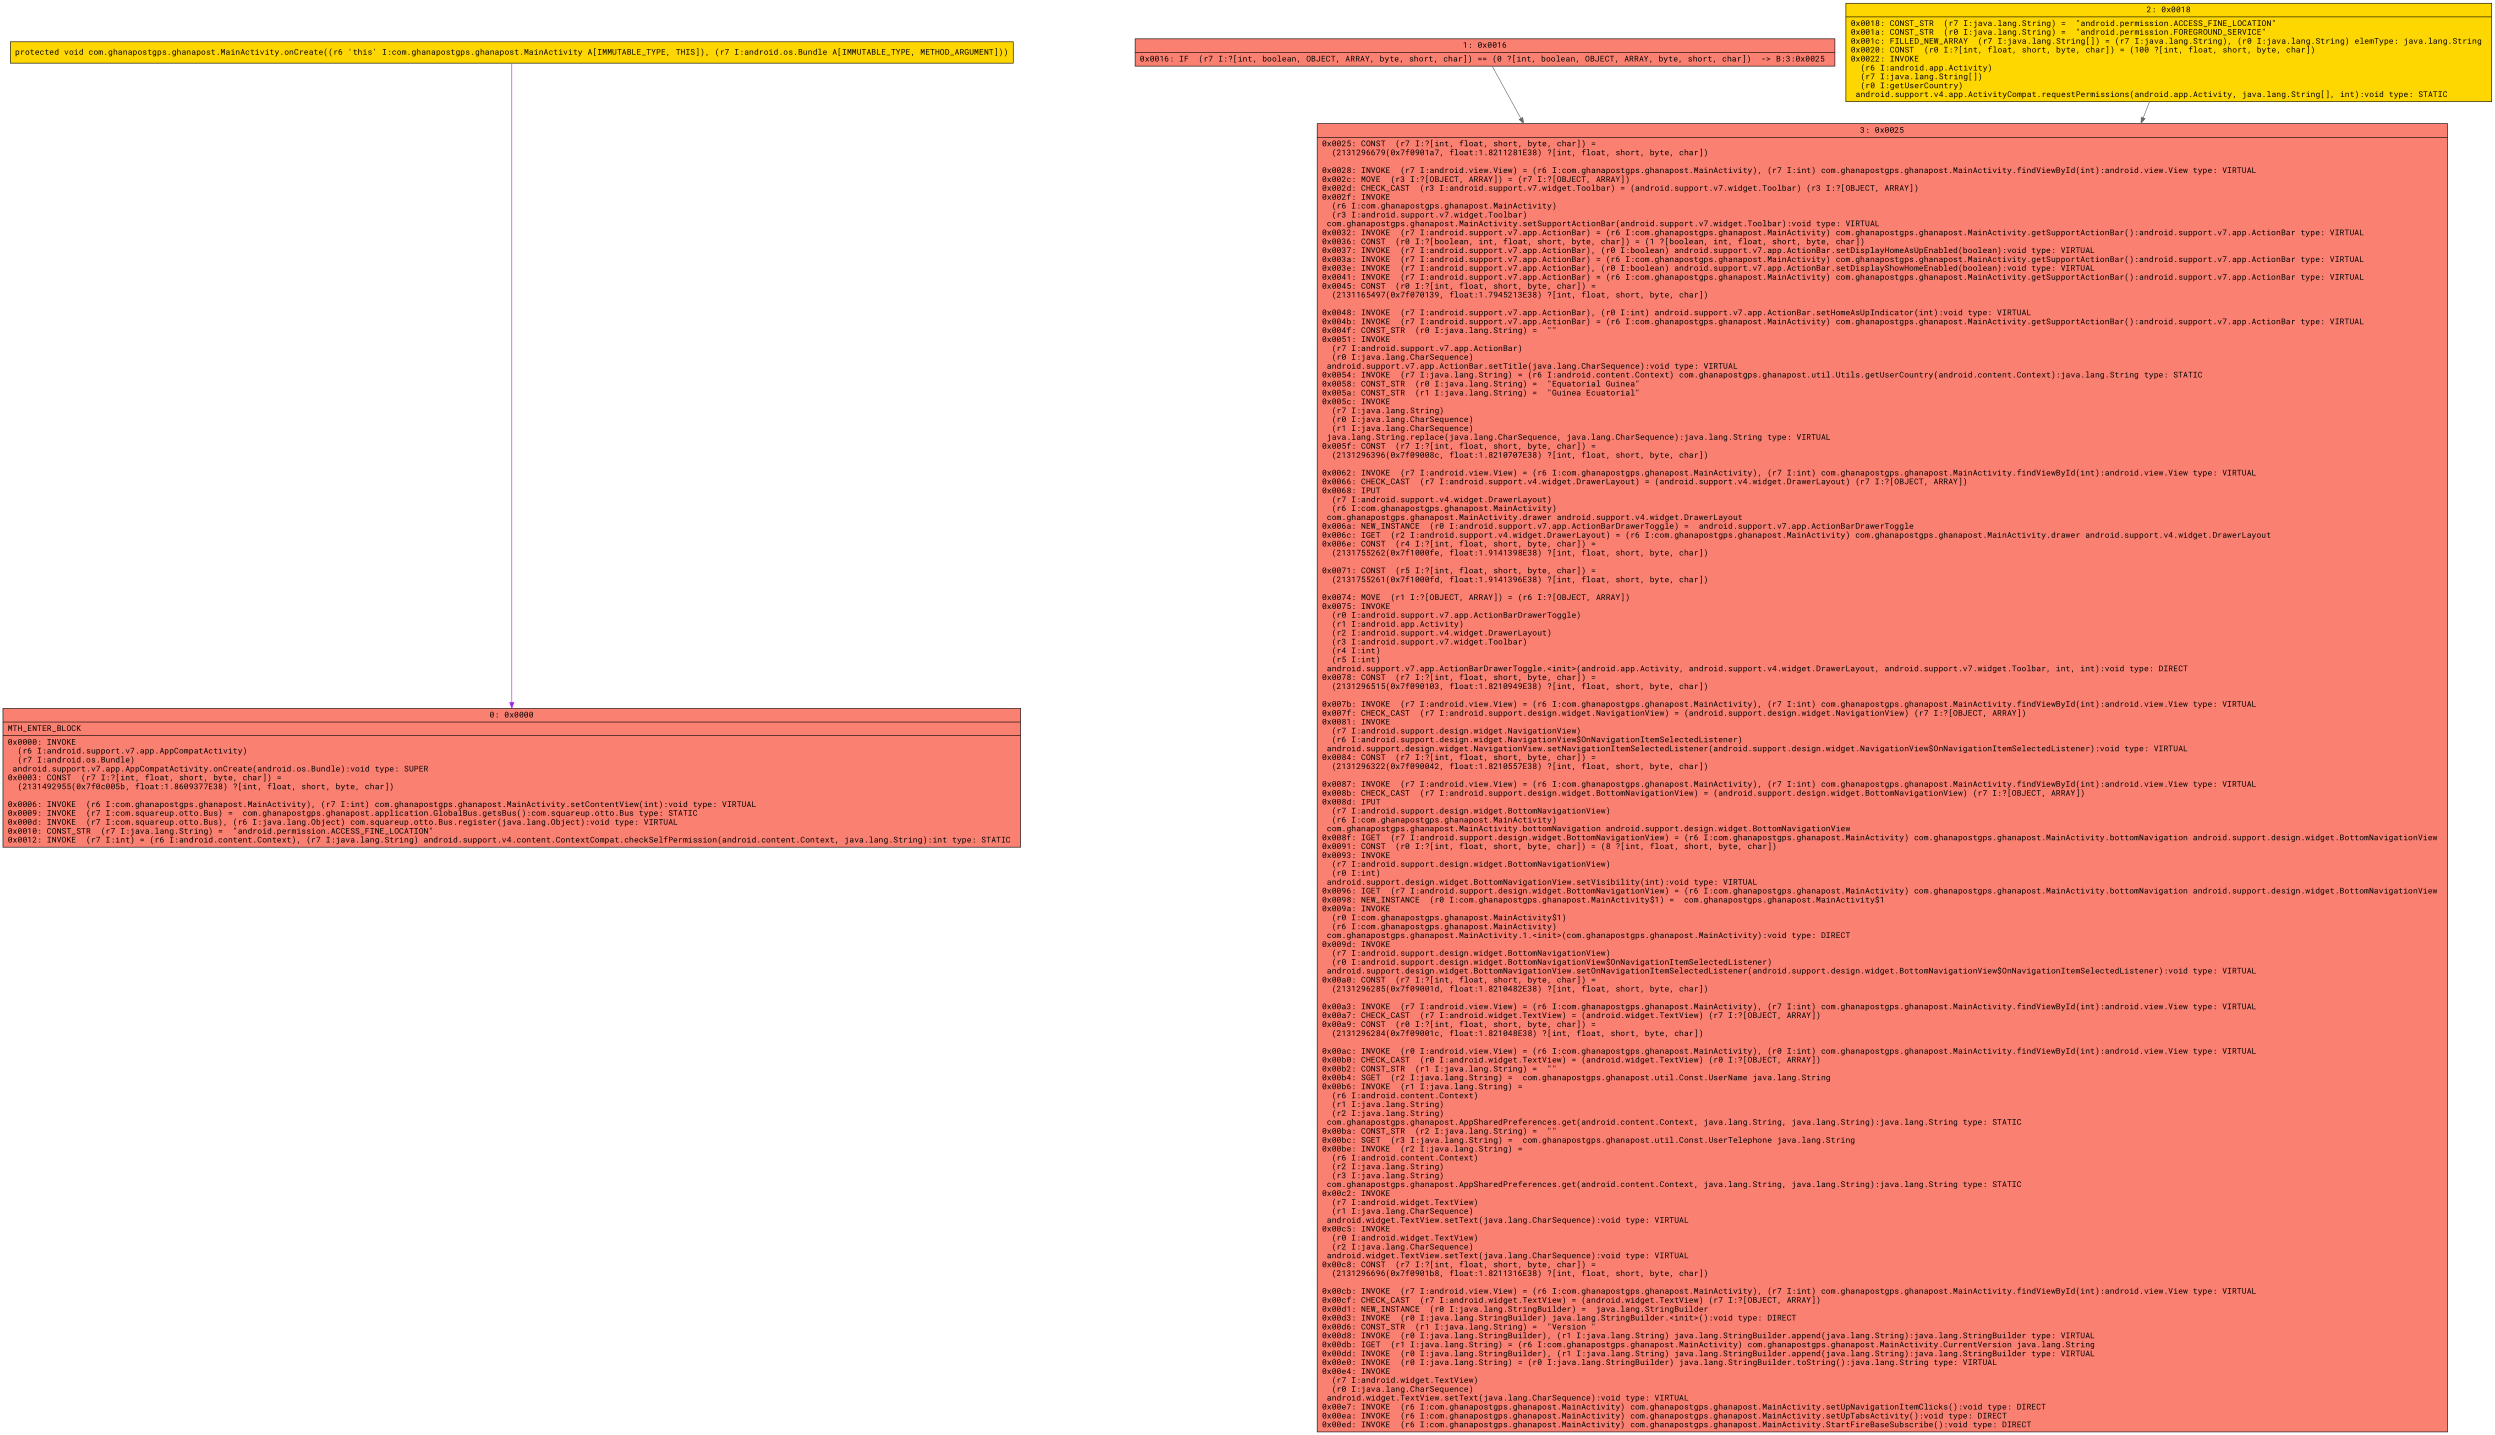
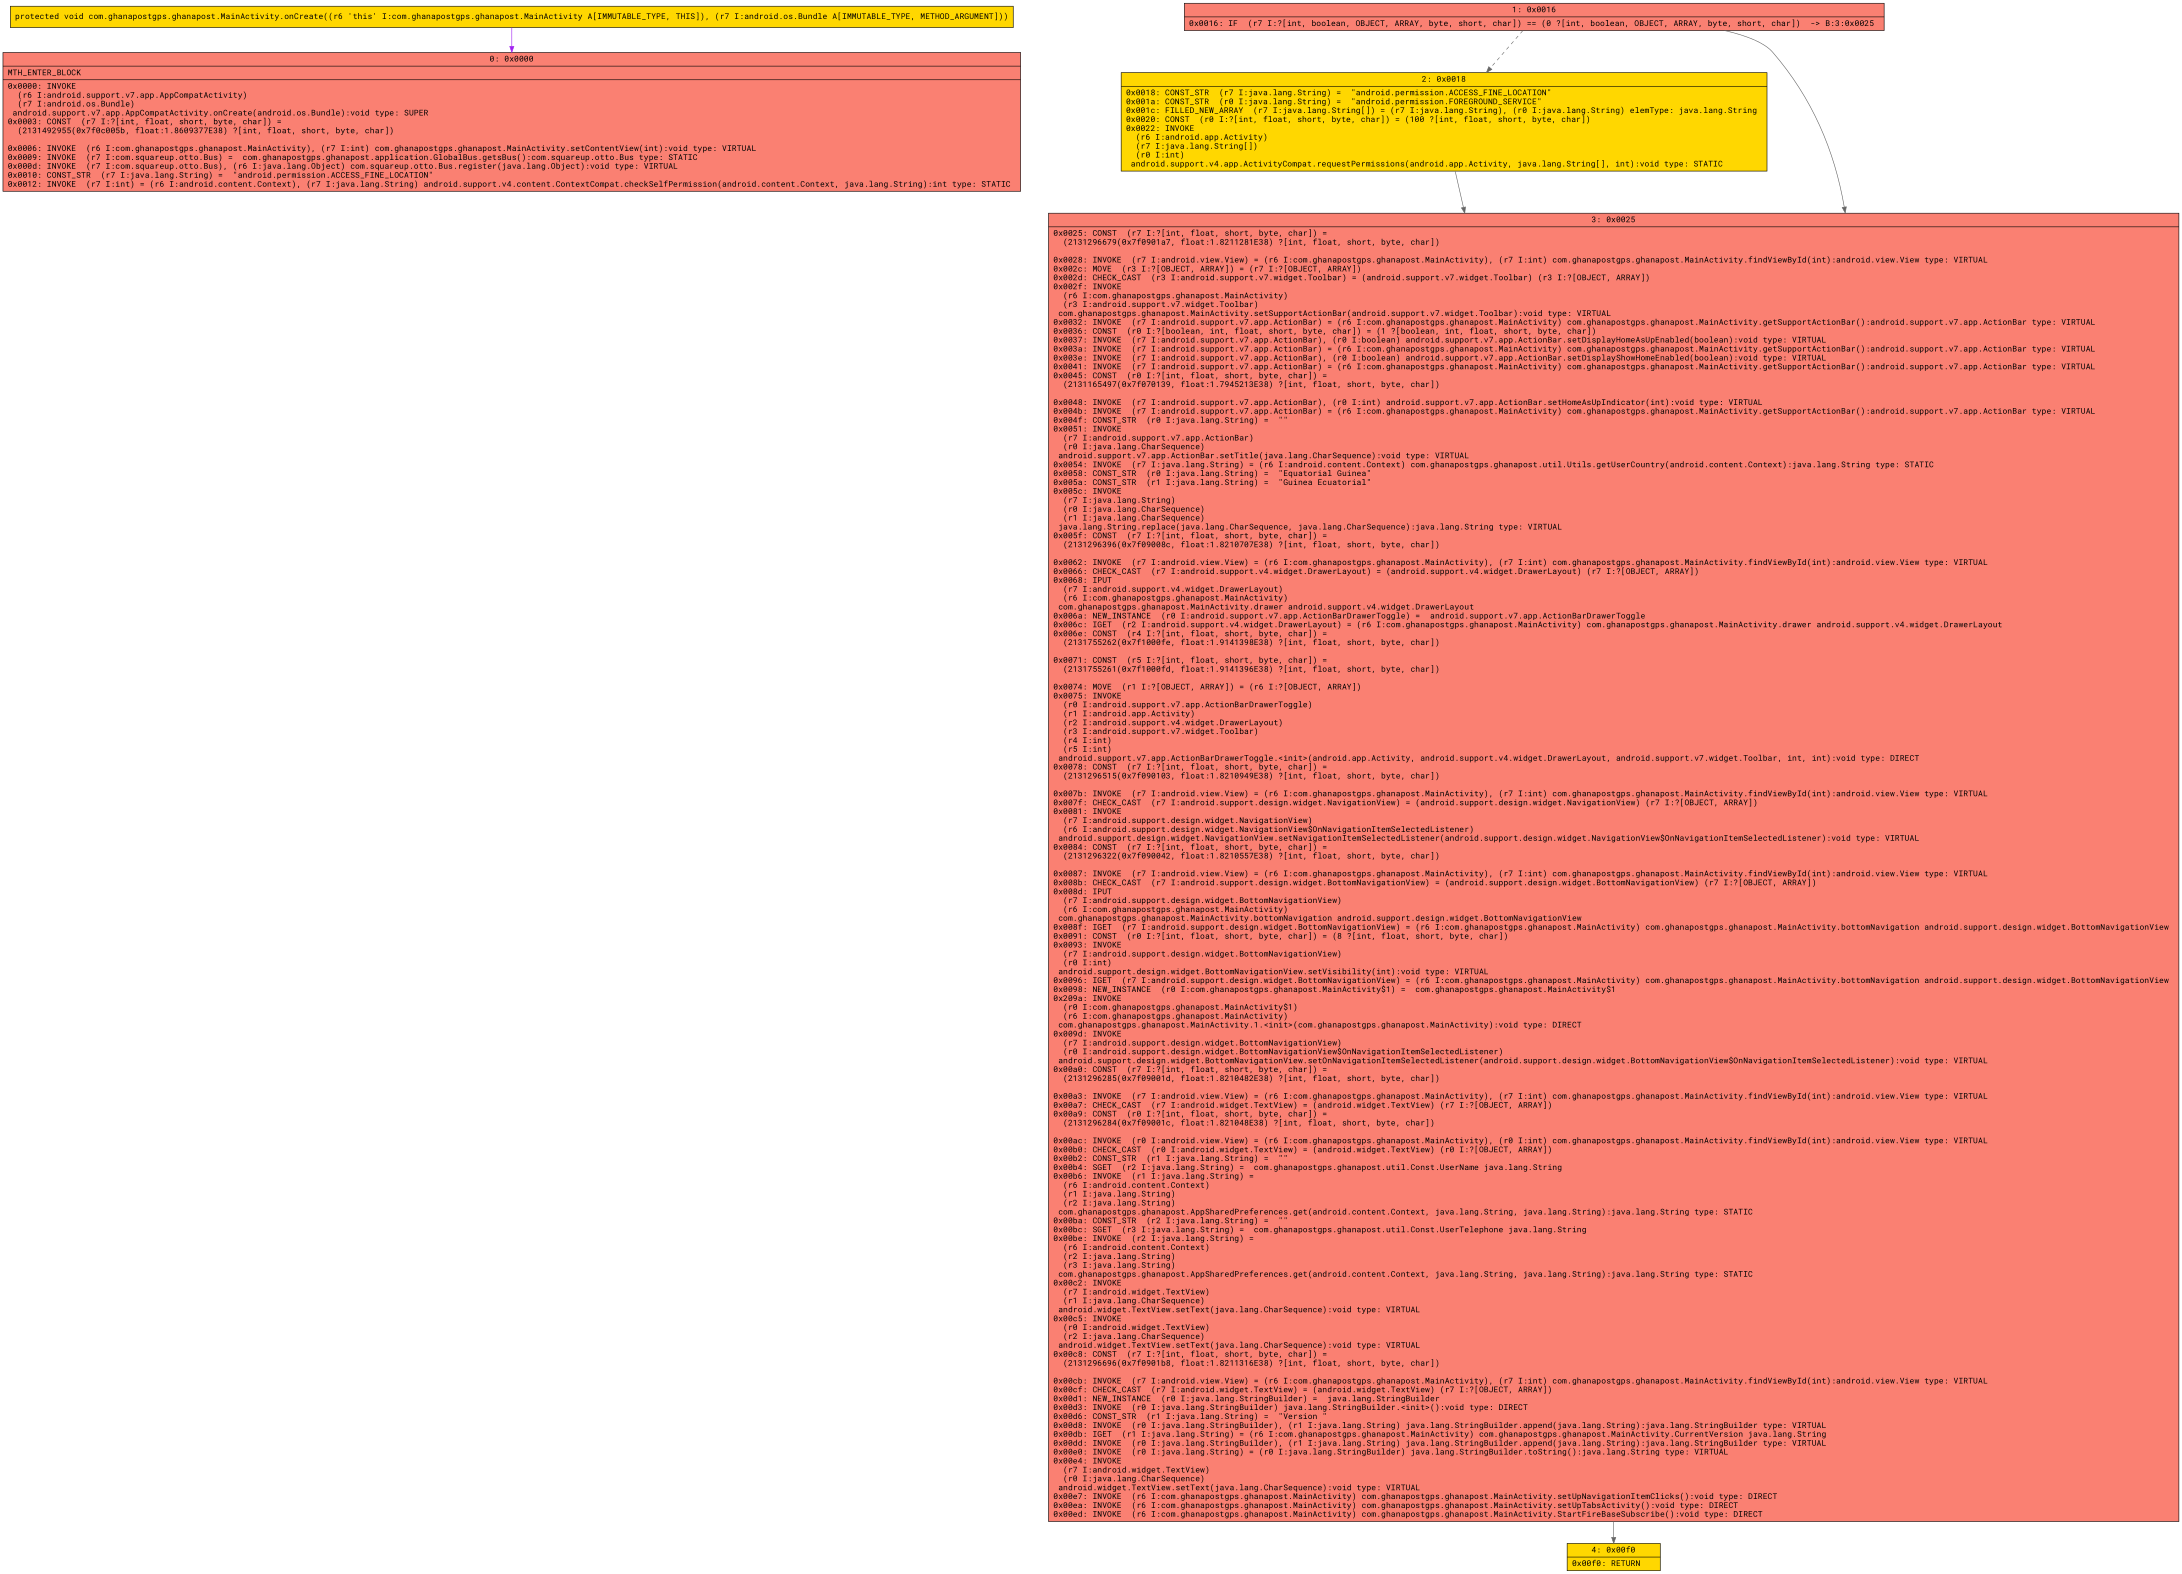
edge "1: 0x0016" -> "2: 0x0018": added
node "2: 0x0018": text "(r0 I:getUserCountry)" -> "(r0 I:int)"
node "3: 0x0025": text "0x009a: INVOKE" -> "0x209a: INVOKE"
node "4: 0x00f0": added
